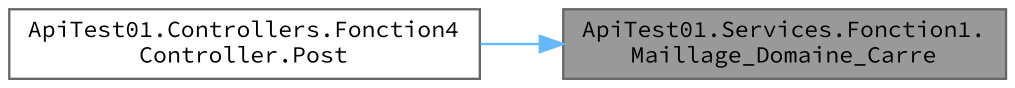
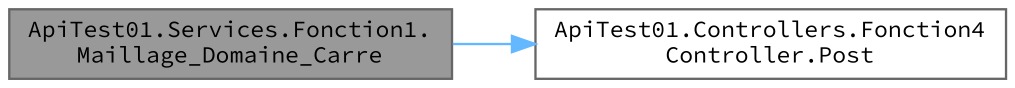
edge "ApiTest01.Controllers.Fonction4 Controller.Post" -> "ApiTest01.Services.Fonction1. Maillage_Domaine_Carre": reversed
